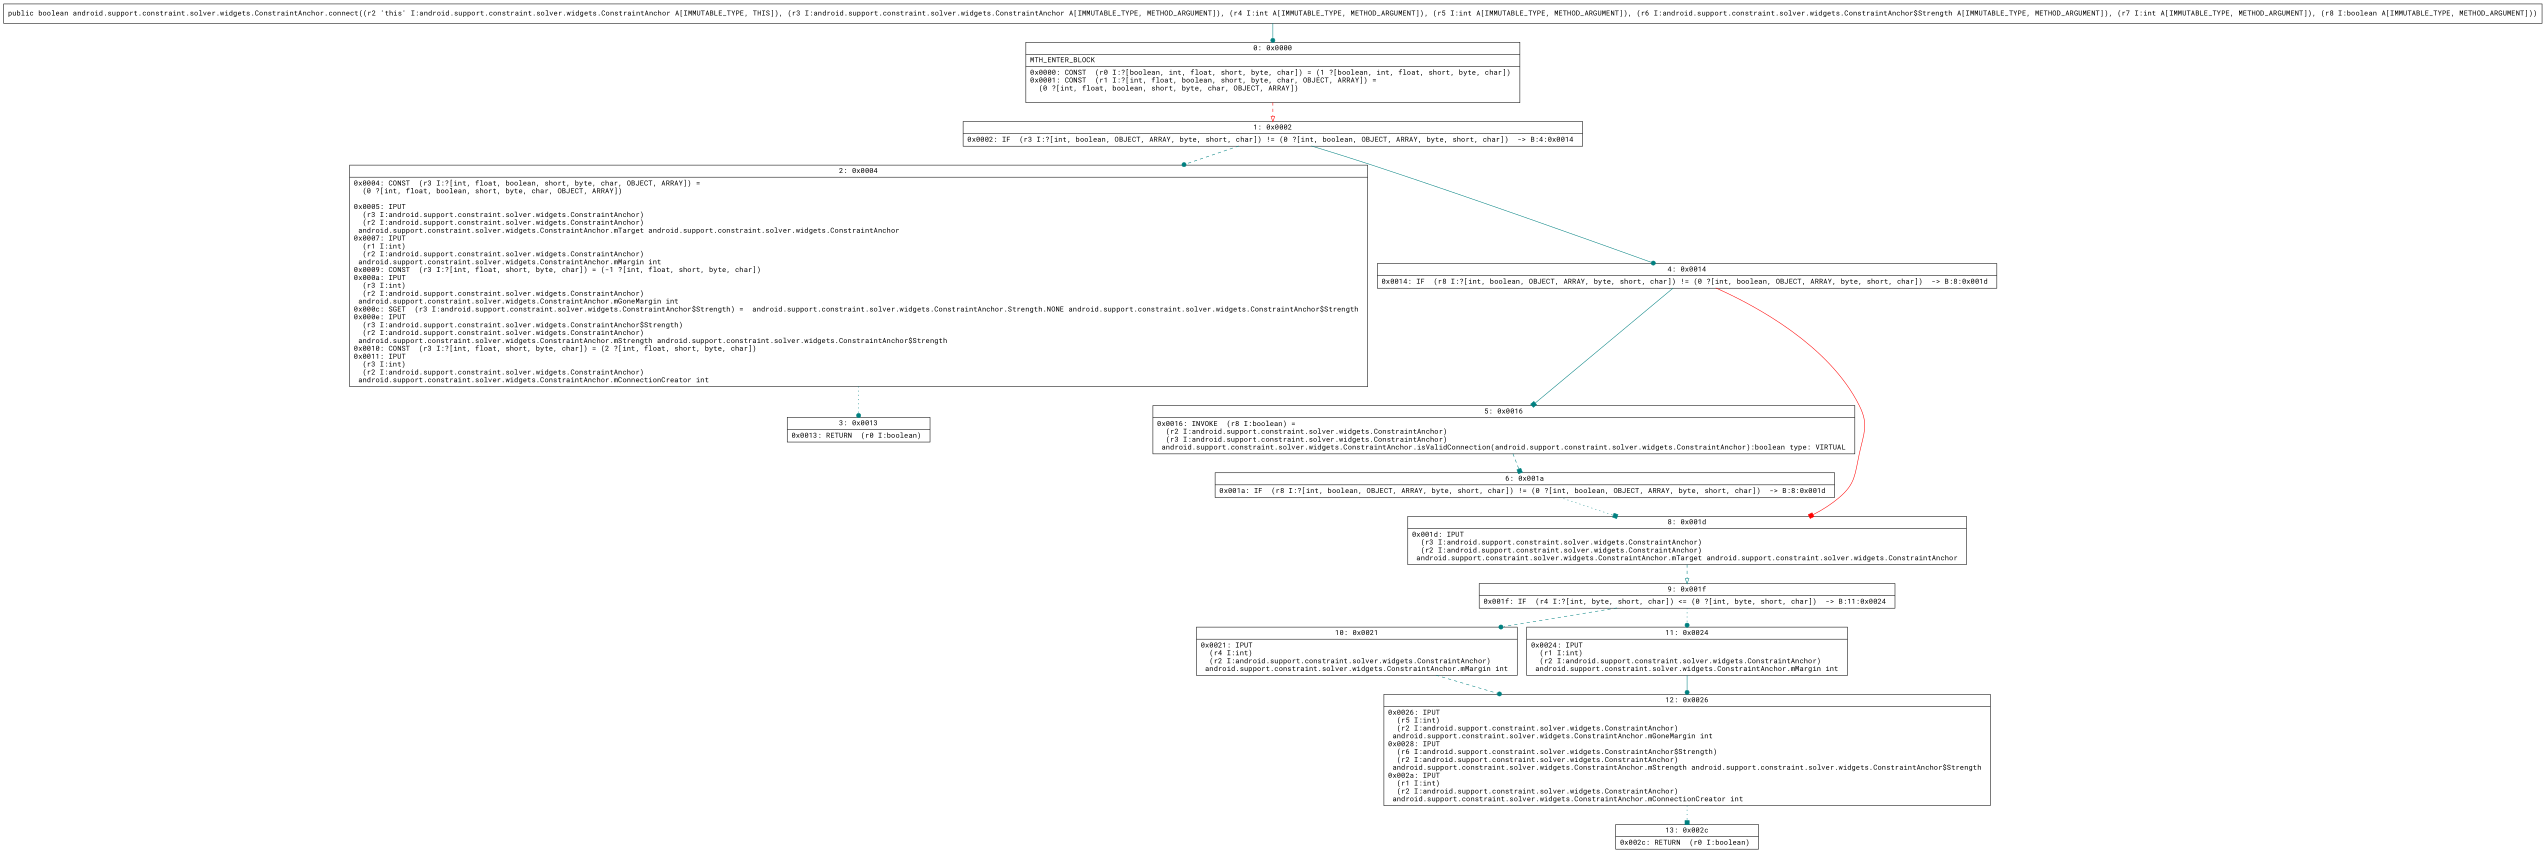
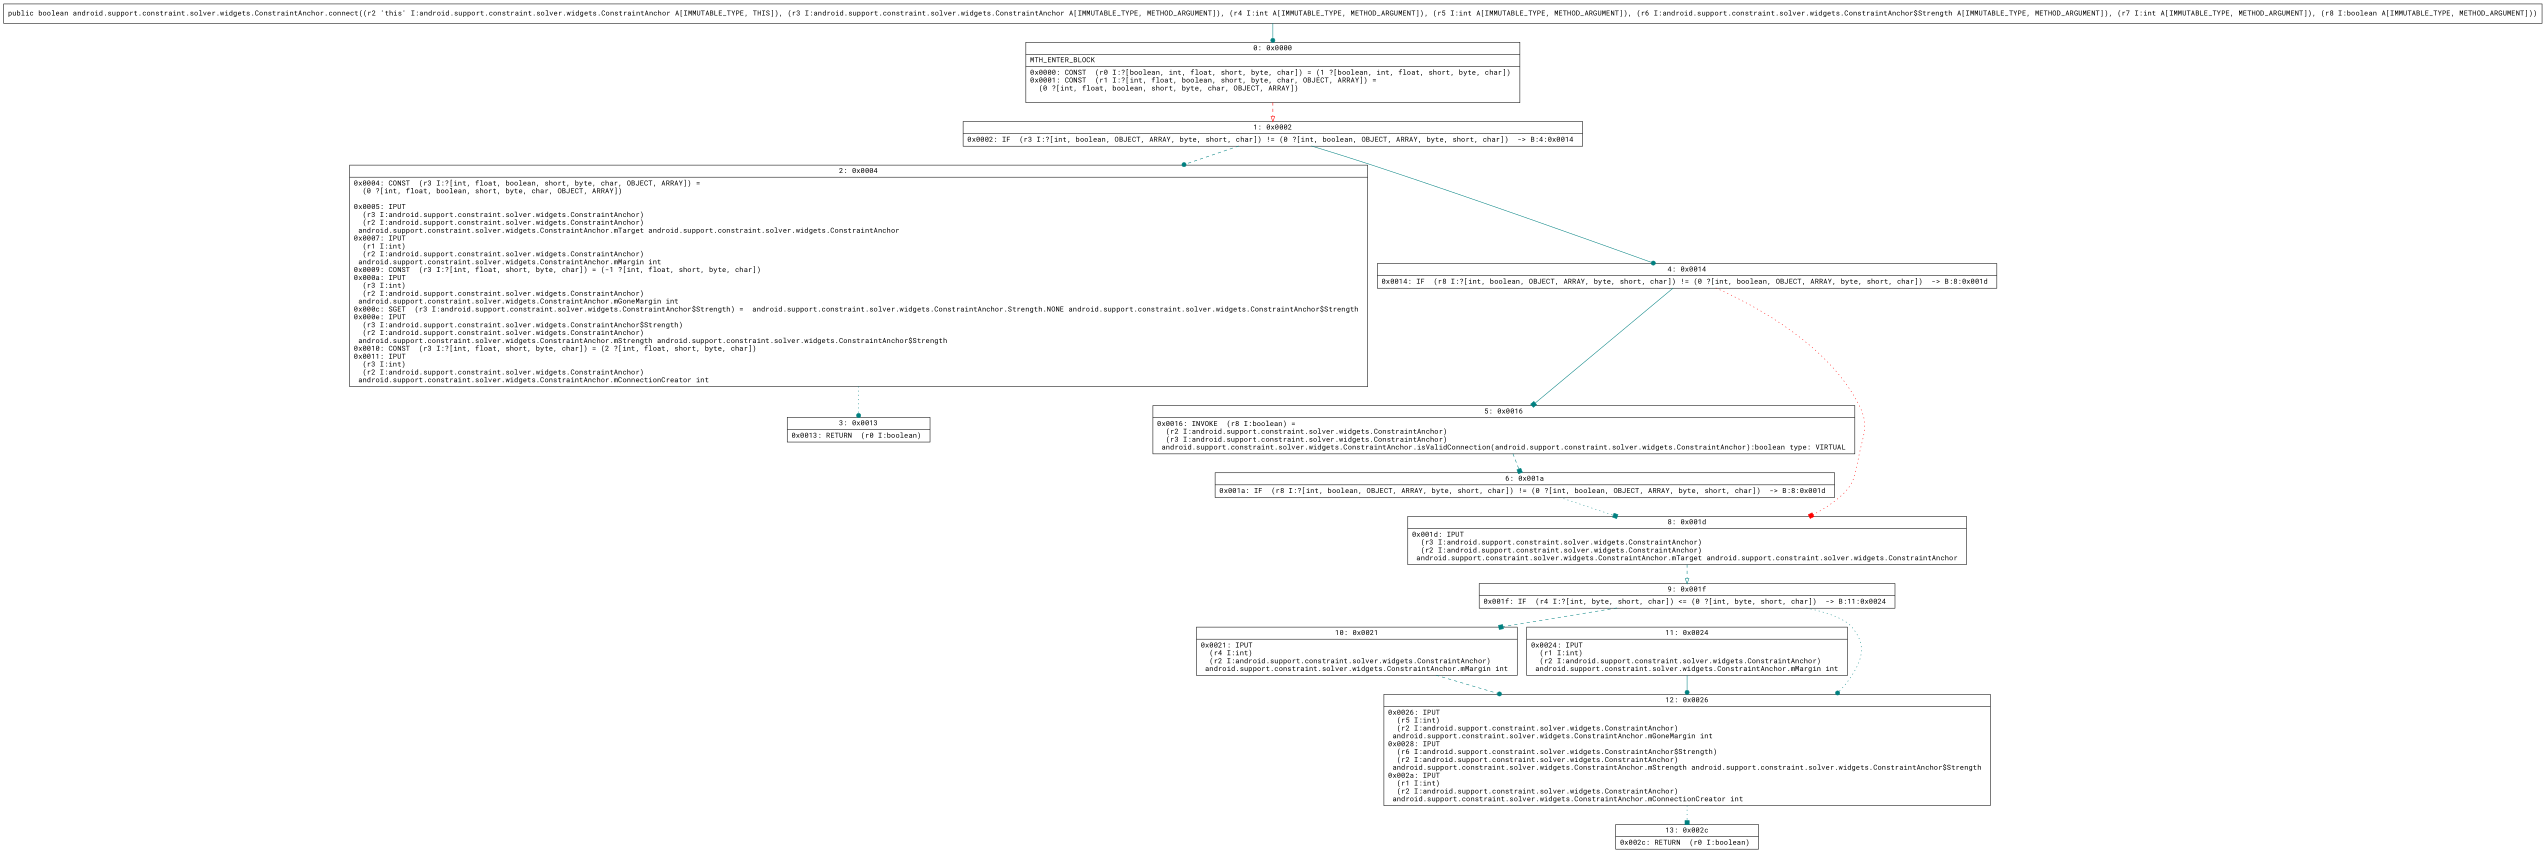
edge "4: 0x0014" -> "8: 0x001d": style solid -> dotted
edge "9: 0x001f" -> "11: 0x0024": now "9: 0x001f" -> "12: 0x0026"
edge "9: 0x001f" -> "10: 0x0021": arrowhead dot -> box
